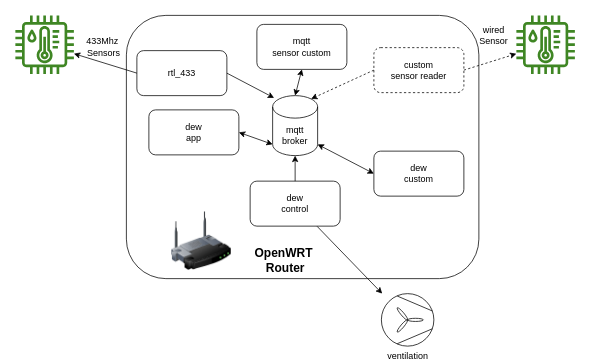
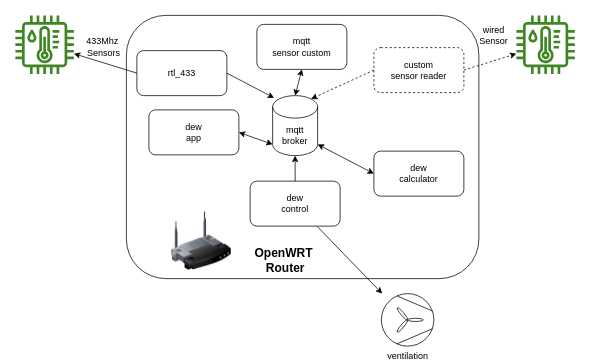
node "dew custom": label "dew custom" -> "dew calculator"
